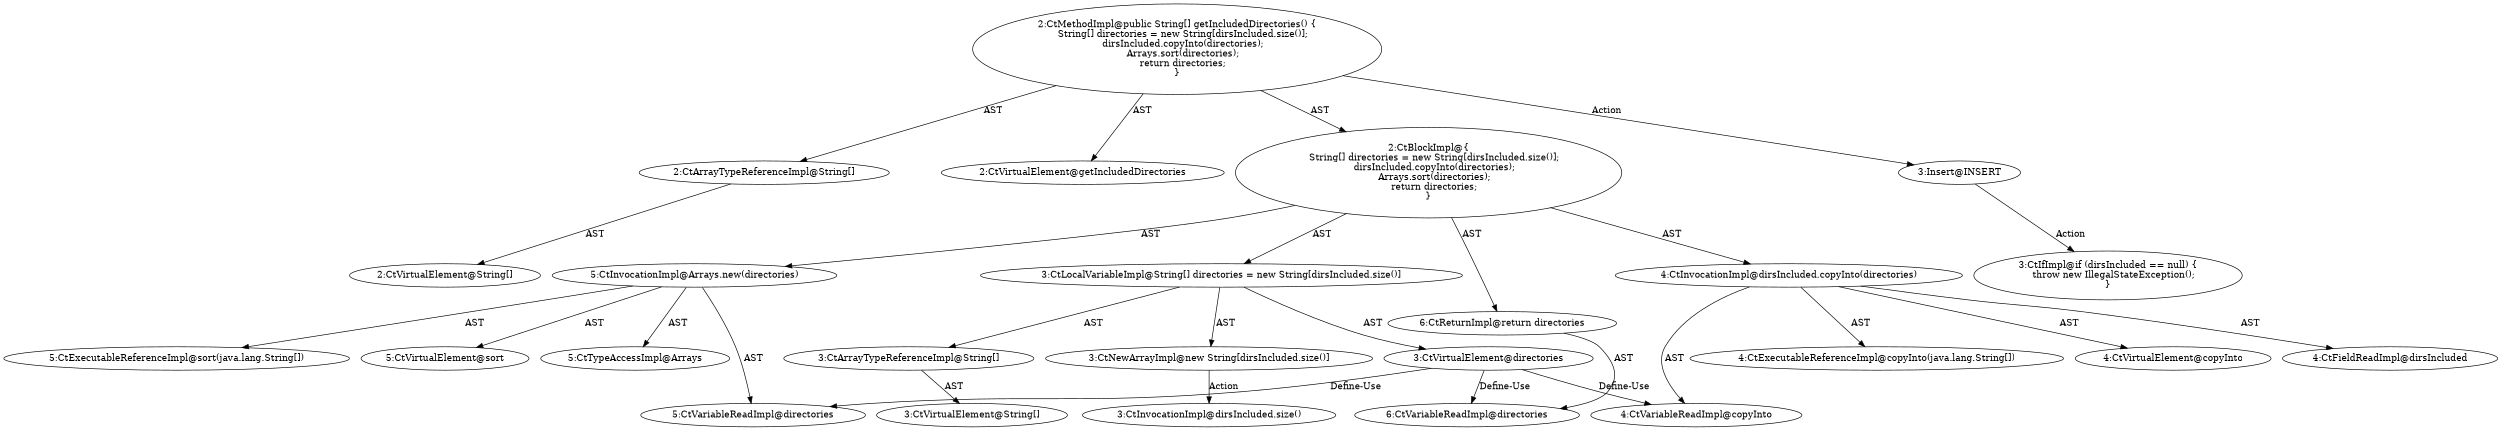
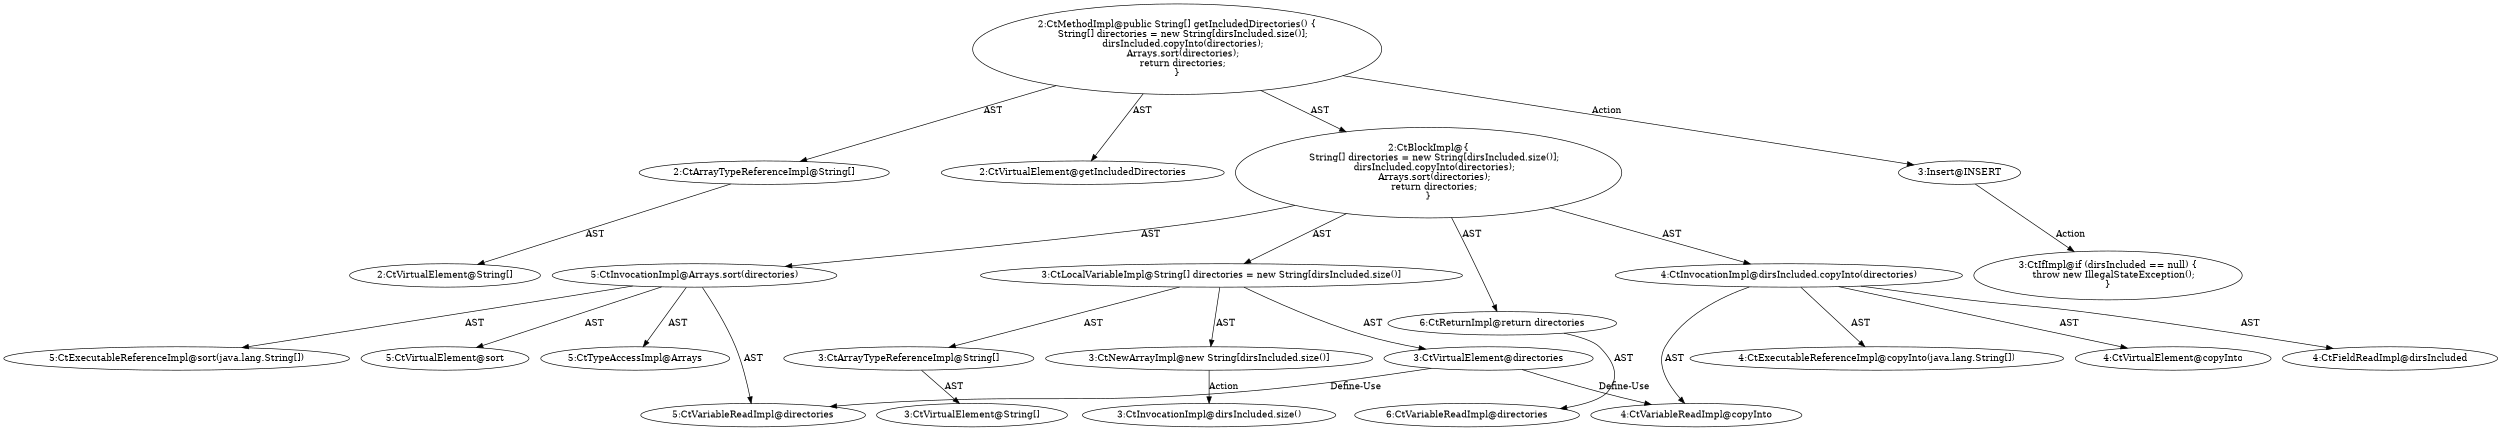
node "5:CtInvocationImpl@Arrays.new(directories)": label "5:CtInvocationImpl@Arrays.new(directories)" -> "5:CtInvocationImpl@Arrays.sort(directories)"
edge "3:CtVirtualElement@directories" -> "6:CtVariableReadImpl@directories": removed, label "Define-Use"
